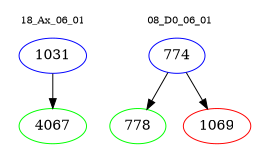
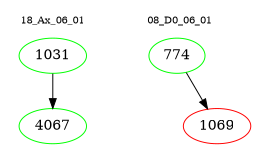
node "1031": color blue -> green
node "774": color blue -> green
node "778": removed
